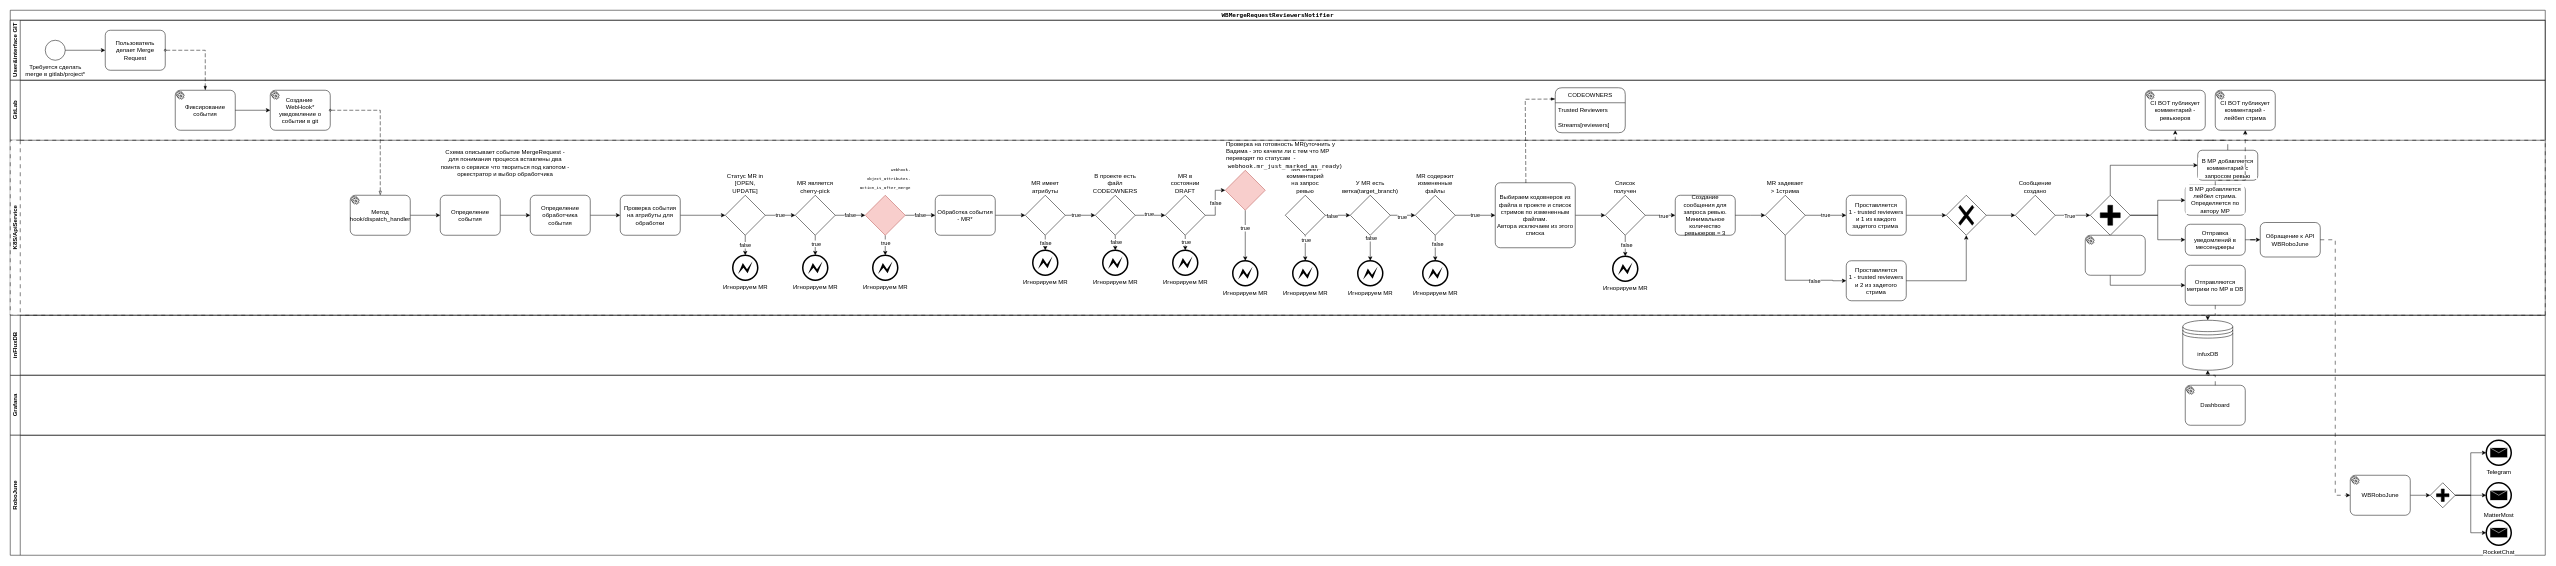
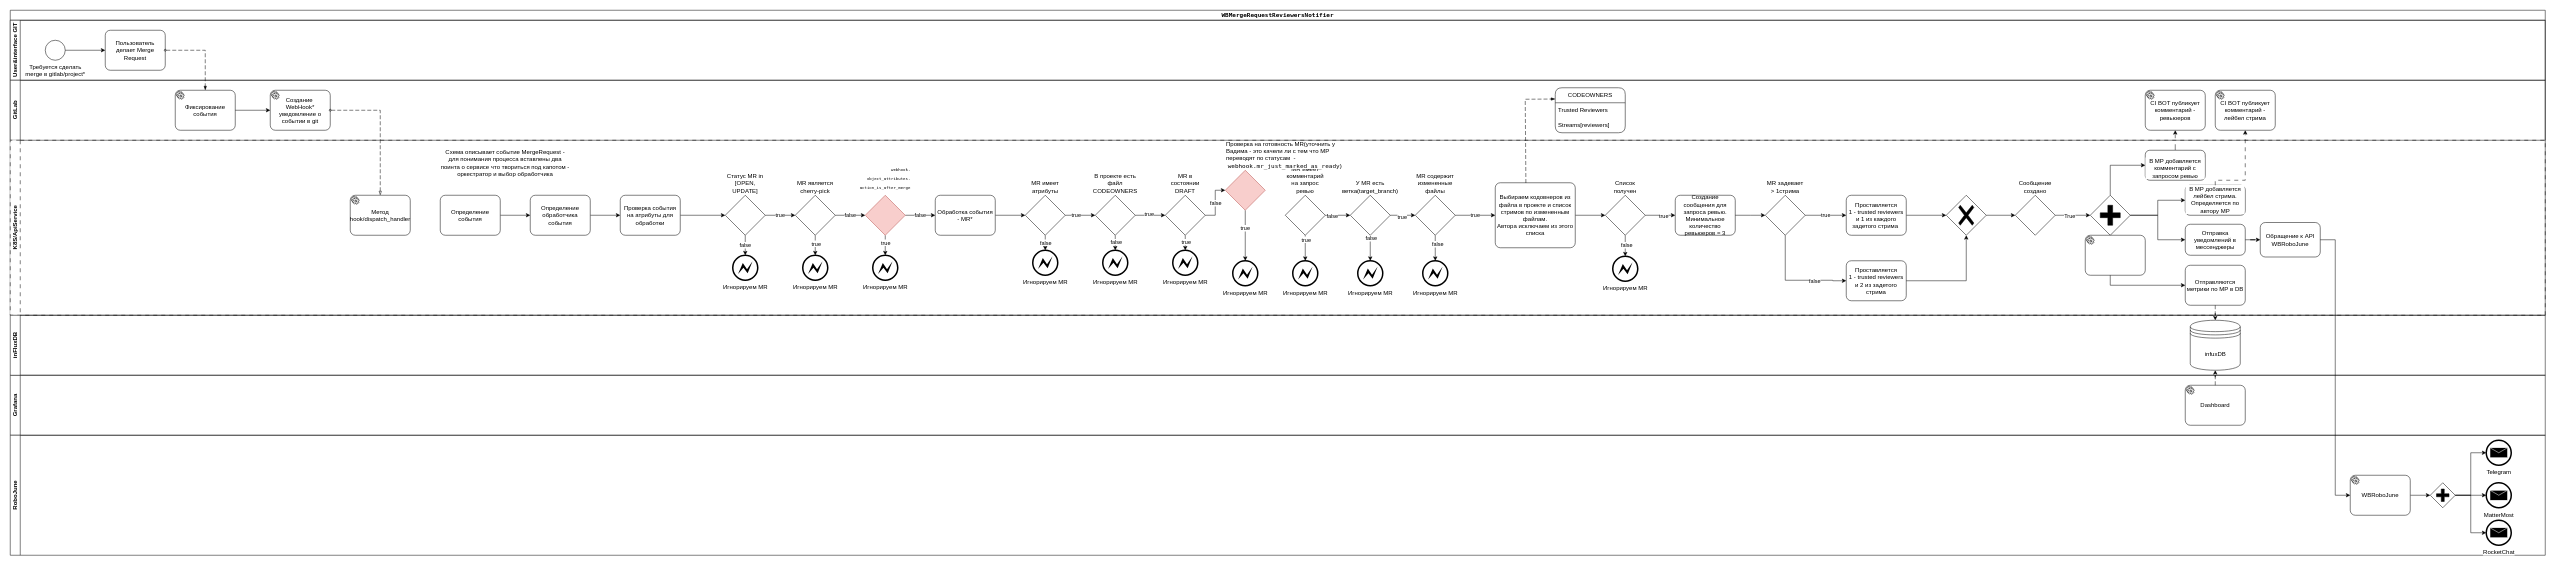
node "В МР добавляется комментарий с запросом ревью": moved (2228, 165) -> (2175, 165)
edge "Метод hook/dispatch_handler" -> "Определение события": removed
node "infuxDB": moved (2208, 345) -> (2215, 345)
edge "Обращение к API WBRoboJune" -> "WBRoboJune": style dashed -> solid
